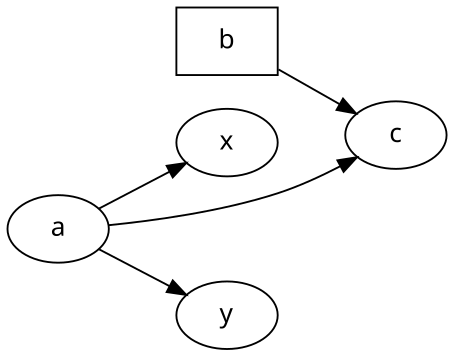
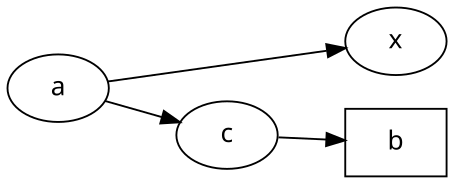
edge "b" -> "c": reversed
node "y": removed
